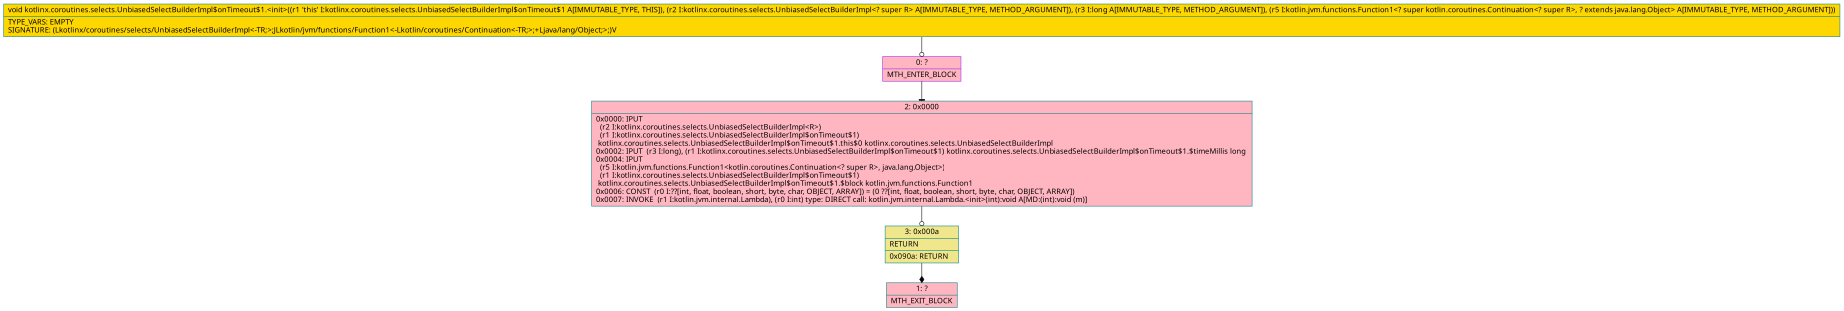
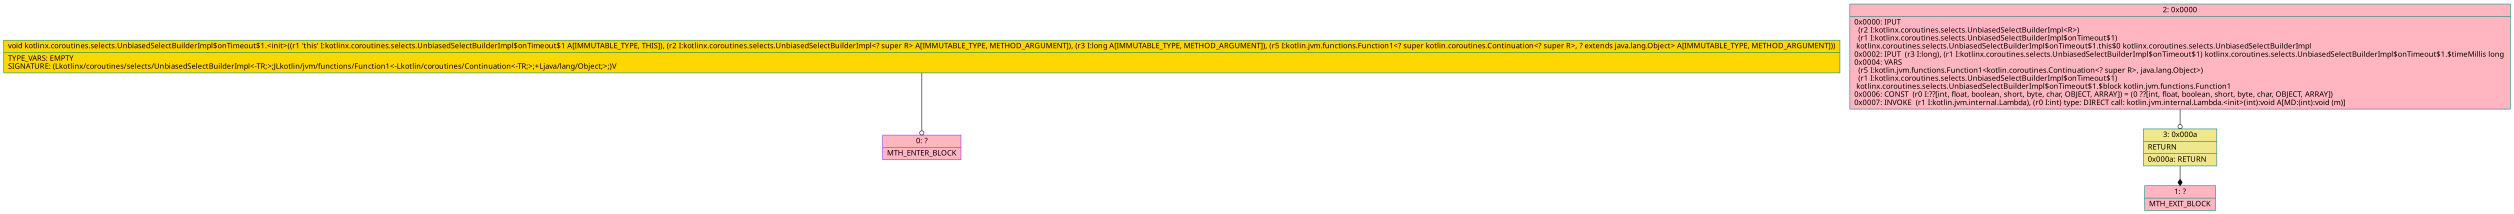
edge "0: ?" -> "2: 0x0000": removed
node "2: 0x0000": text "0x0004: IPUT" -> "0x0004: VARS"
node "3: 0x000a": text "0x090a: RETURN" -> "0x000a: RETURN"
